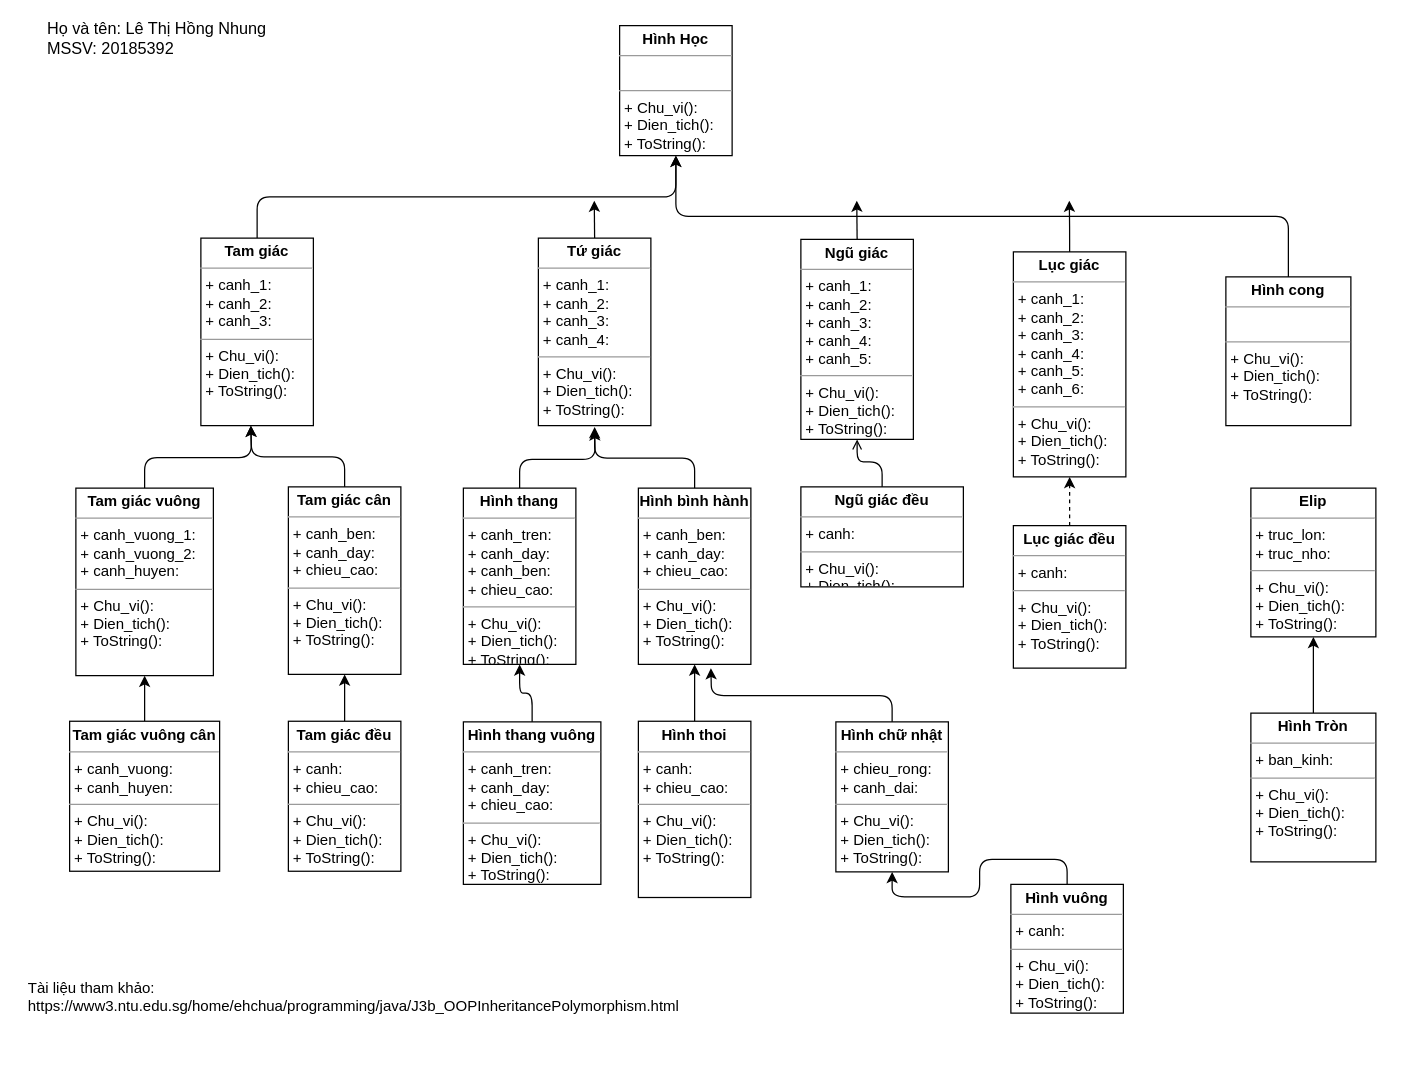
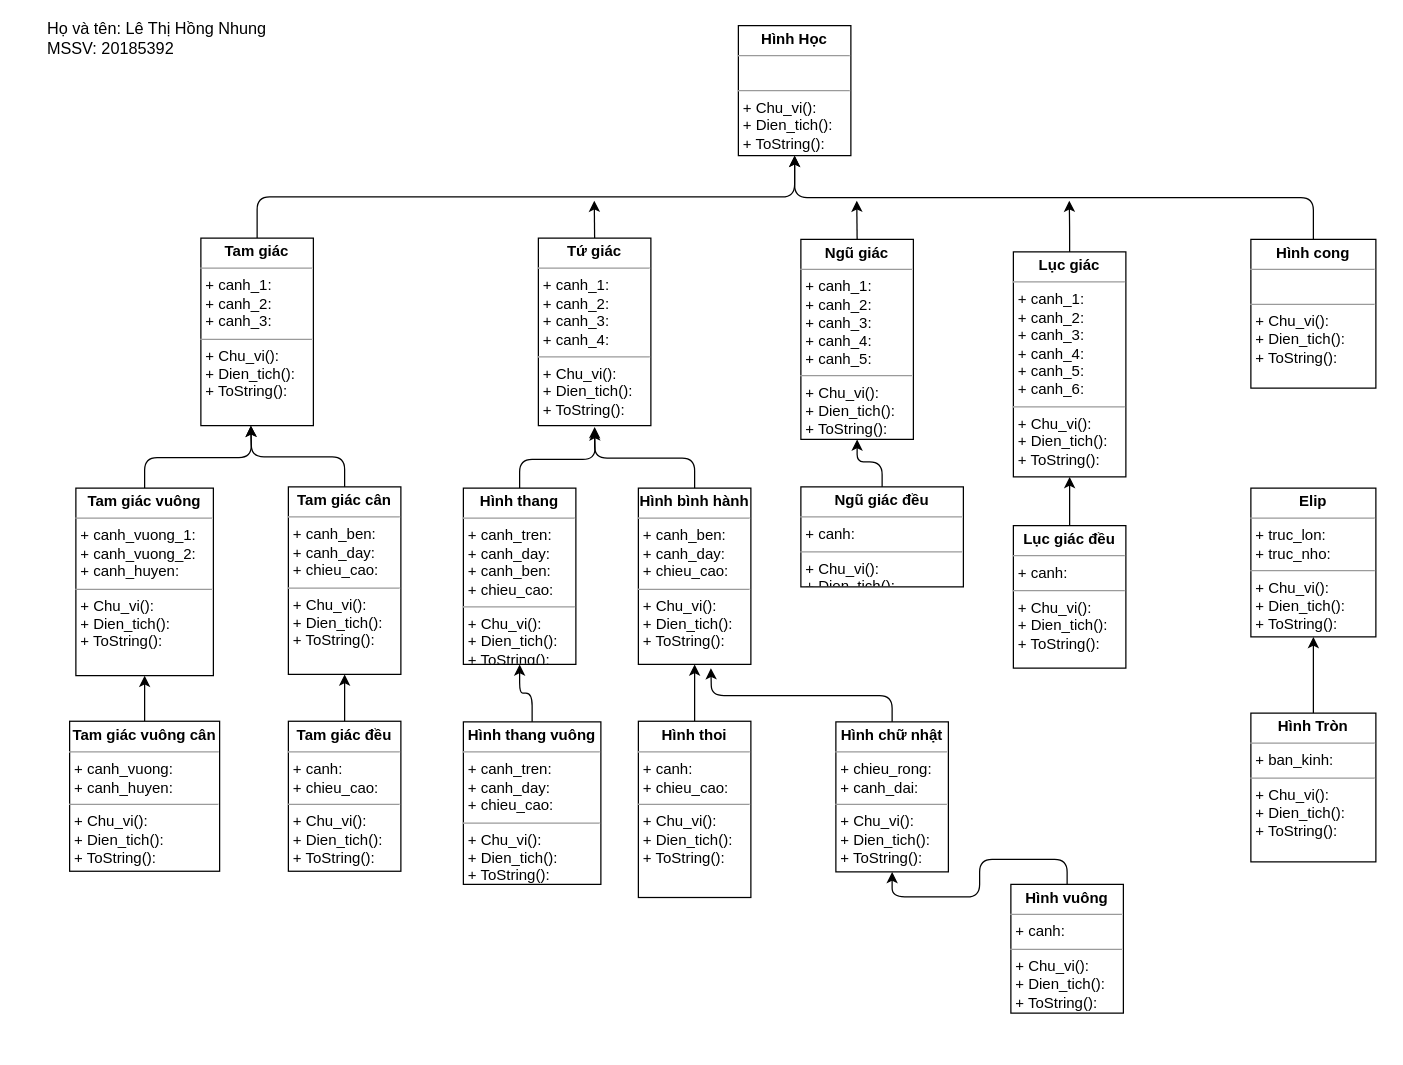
node "Hình Học + Chu_vi(): + Dien_tich(): + ToString():": moved (676, 91) -> (794, 91)
node "Hình cong + Chu_vi(): + Dien_tich(): + ToString():": moved (1288, 351) -> (1313, 314)
edge "Ngũ giác đều + canh: + Chu_vi(): + Dien_tich(): + ToString():" -> "Ngũ giác + canh_1: + canh_2: + canh_3: + canh_4: + canh_5: + Chu_vi(): + Dien_tich(): + ToString():": arrowhead open -> classic
edge "Lục giác đều + canh: + Chu_vi(): + Dien_tich(): + ToString():" -> "Lục giác + canh_1: + canh_2: + canh_3: + canh_4: + canh_5: + canh_6: + Chu_vi(): + Dien_tich(): + ToString():": style dashed -> solid
node "Tài liệu tham khảo: https://www3.ntu.edu.sg/home/ehchua/programming/java/J3b_OOPInheritancePolymorphism.html": removed
